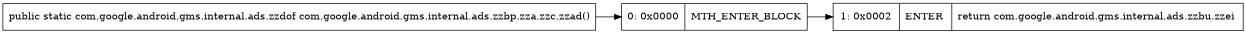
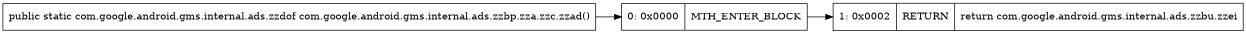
node "1: 0x0002": text "ENTER" -> "RETURN"
